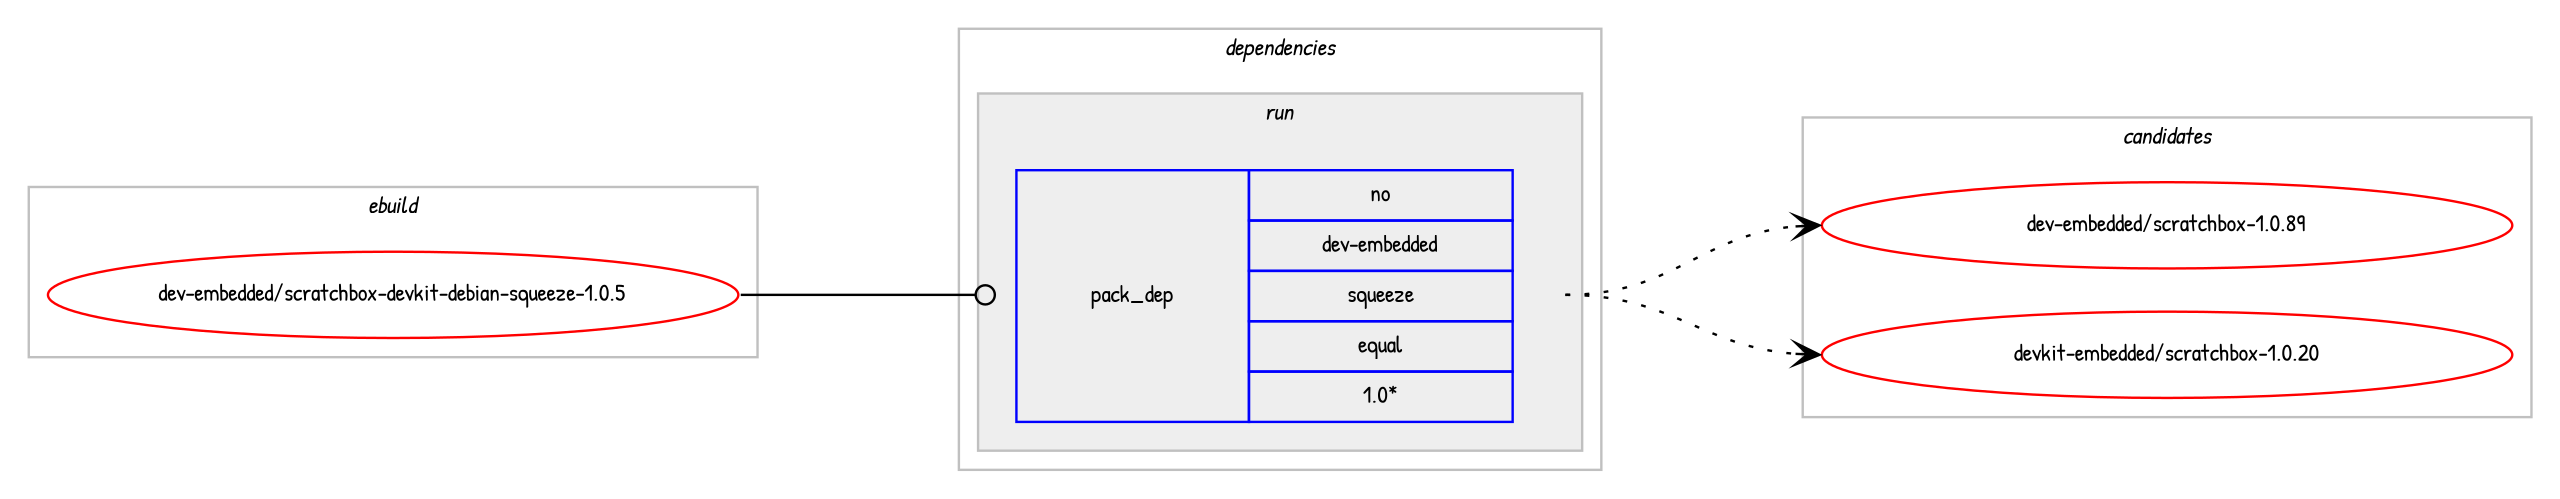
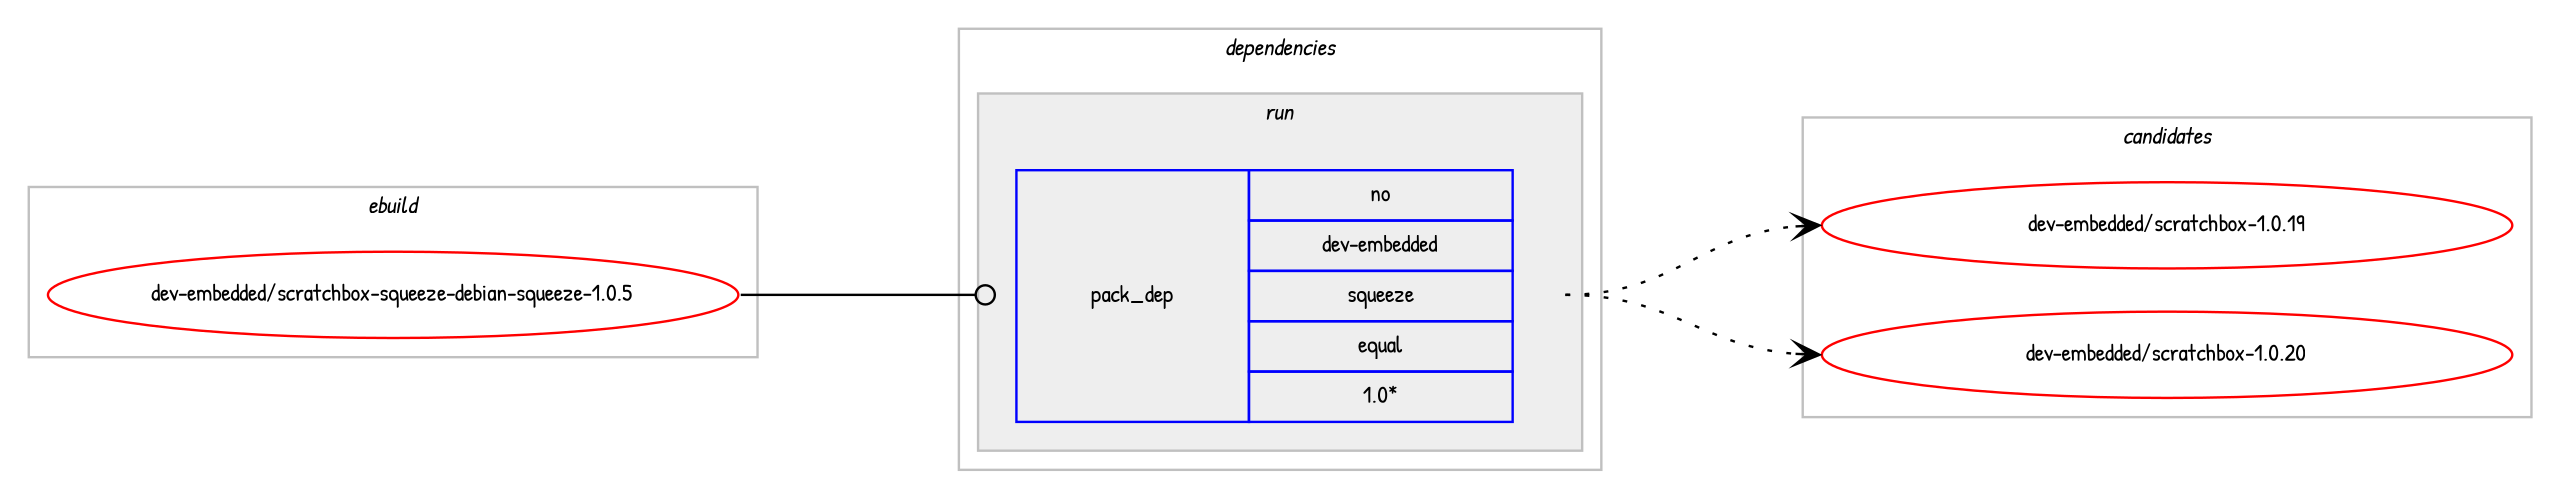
node "dev-embedded/scratchbox-1.0.89": label "dev-embedded/scratchbox-1.0.89" -> "dev-embedded/scratchbox-1.0.19"
node "dev-embedded/scratchbox-devkit-debian-squeeze-1.0.5": label "dev-embedded/scratchbox-devkit-debian-squeeze-1.0.5" -> "dev-embedded/scratchbox-squeeze-debian-squeeze-1.0.5"
node "devkit-embedded/scratchbox-1.0.20": label "devkit-embedded/scratchbox-1.0.20" -> "dev-embedded/scratchbox-1.0.20"
